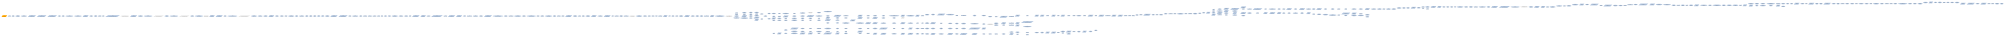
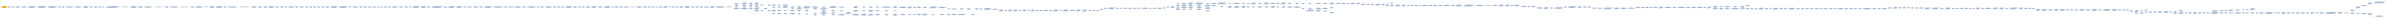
node "0x00415311 popl %esi": added
